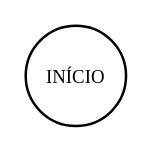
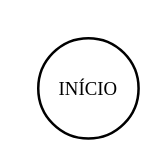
node "INÍCIO": moved (76, 76) -> (88, 88)
